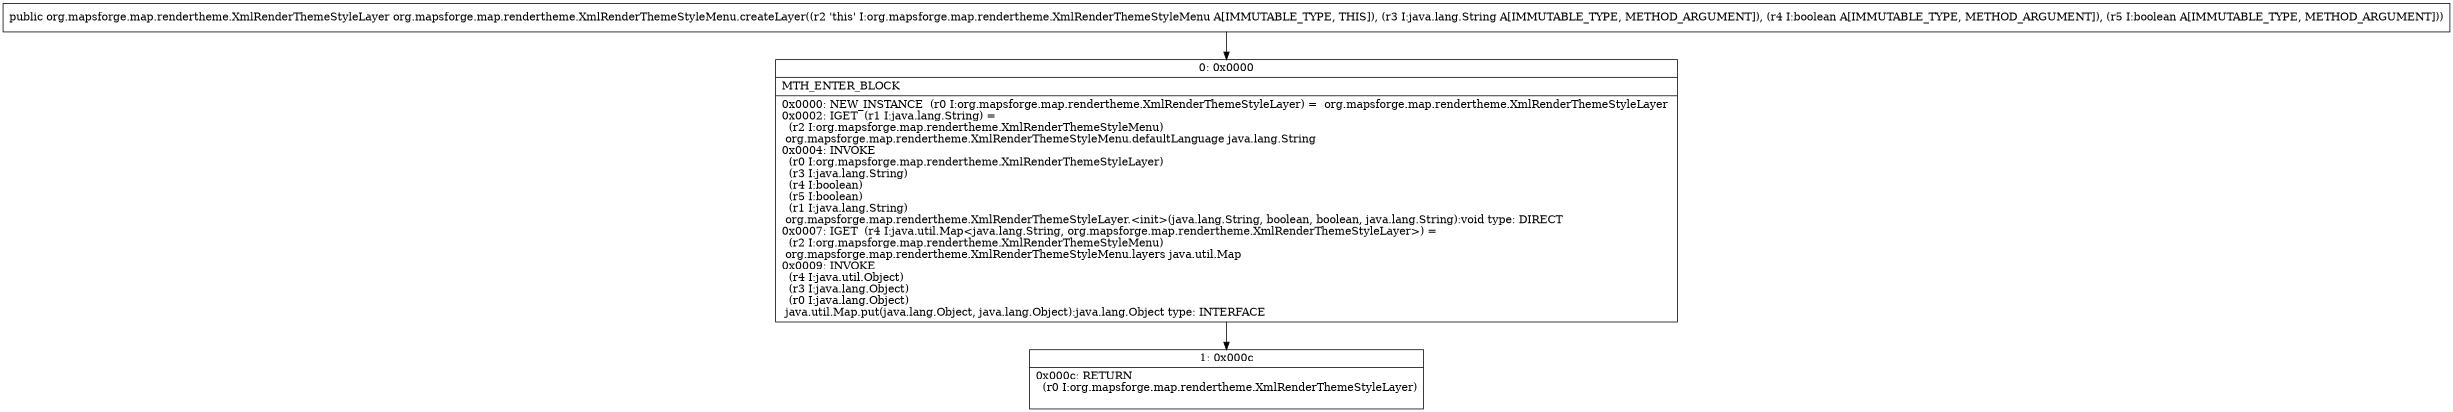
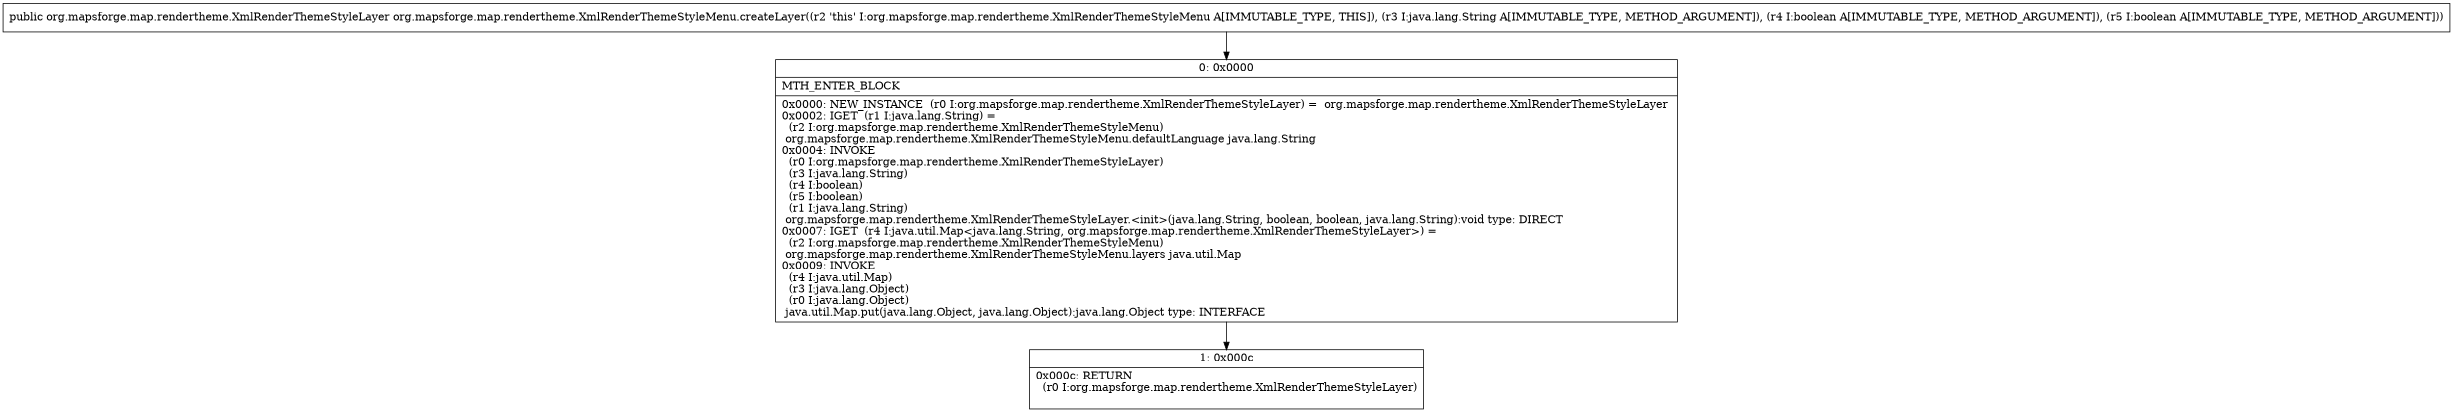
node "0: 0x0000": text "(r4 I:java.util.Object)" -> "(r4 I:java.util.Map)"
